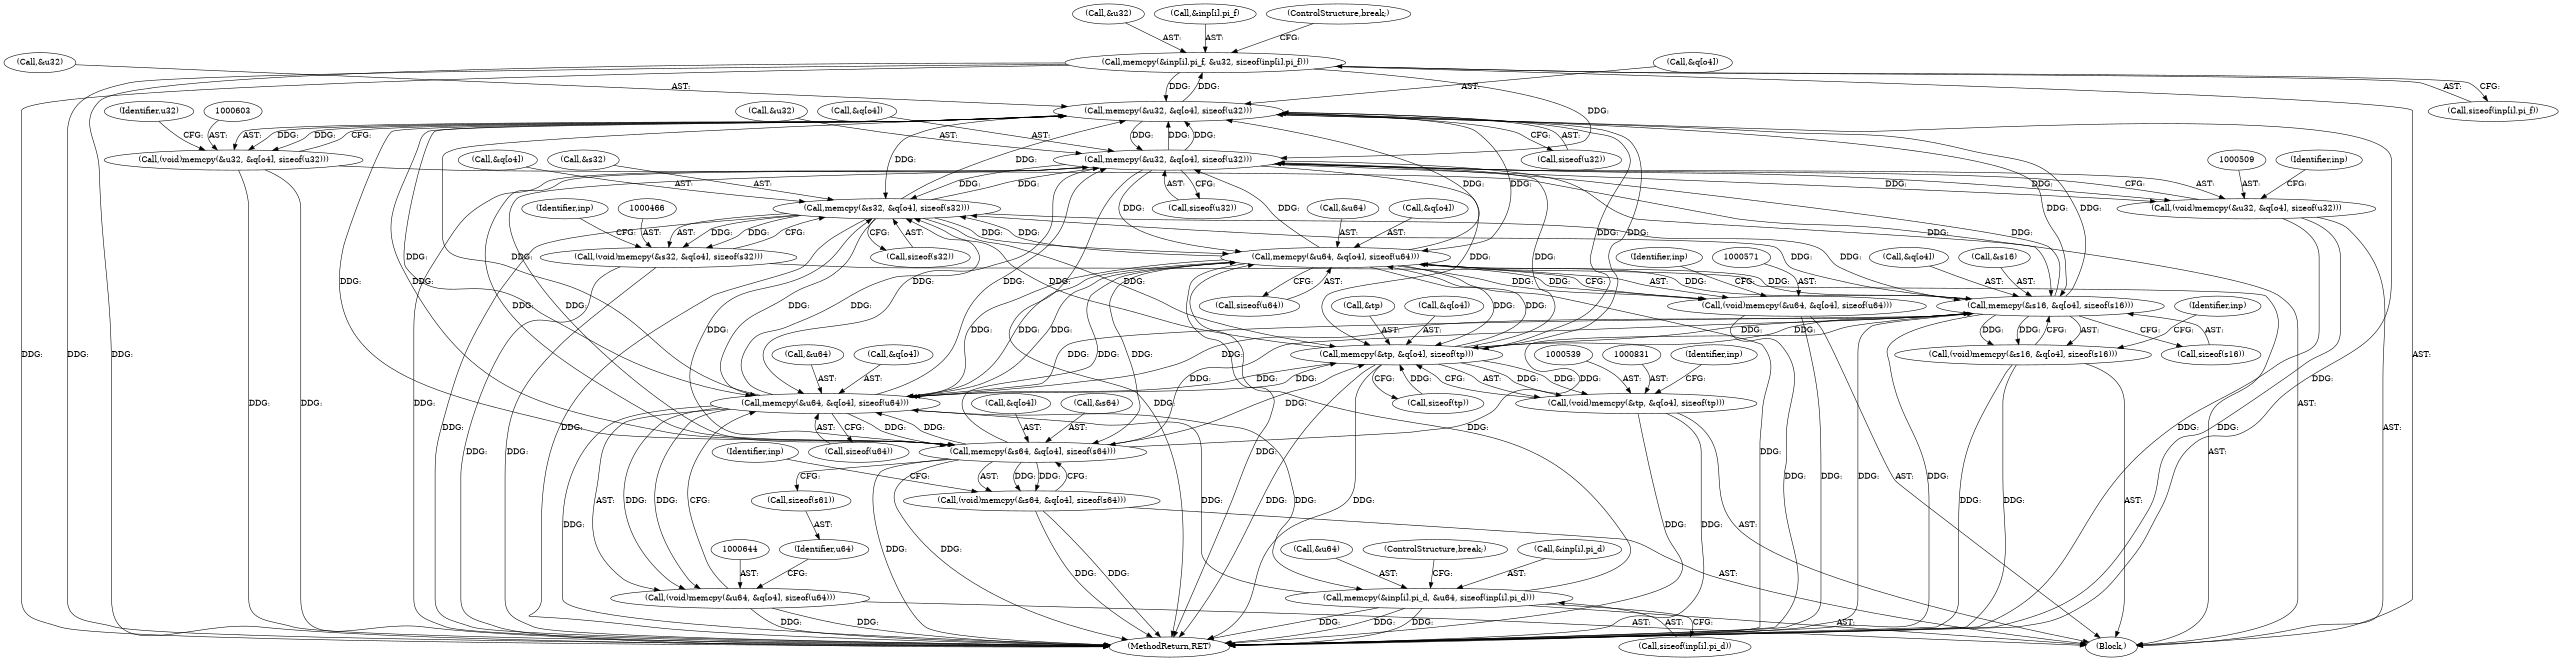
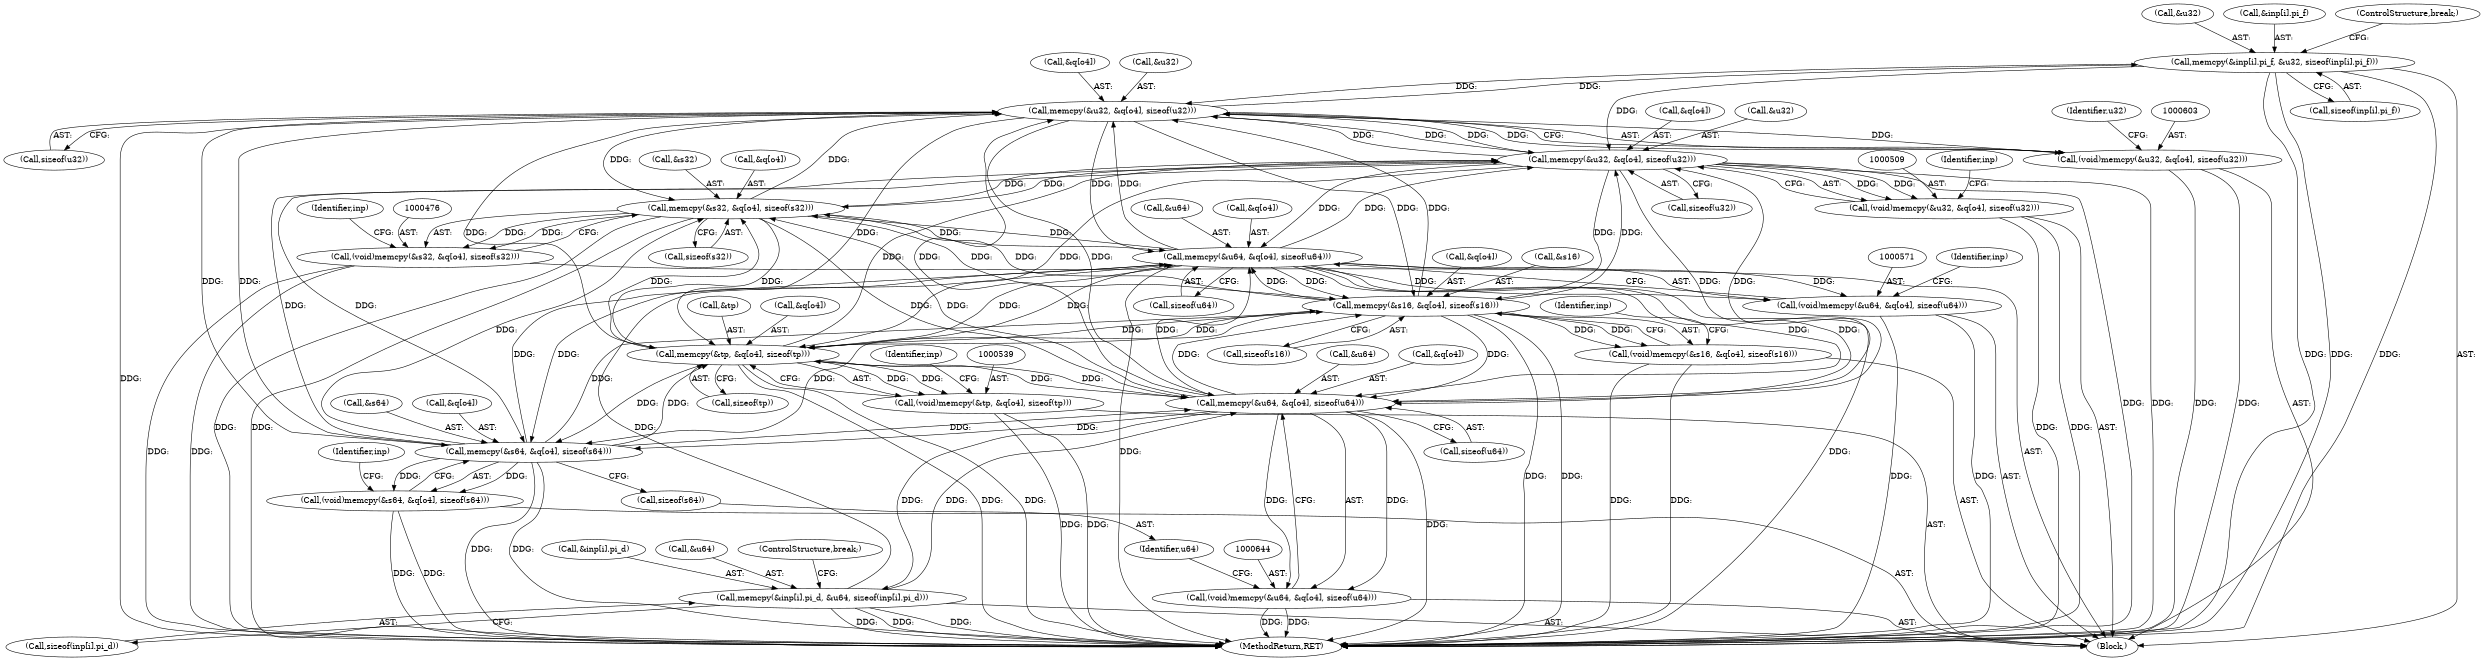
node "1000466": label "1000466" -> "1000476"
node "1000831": removed
edge "(Call,sizeof(tp))" -> "(Call,memcpy(&tp, &q[o4], sizeof(tp)))": label "DDG: " -> "AST: "
edge "(Call,memcpy(&tp, &q[o4], sizeof(tp)))" -> "(Call,memcpy(&s64, &q[o4], sizeof(s64)))": added, label "DDG:"
node "(Call,sizeof(s61))": label "(Call,sizeof(s61))" -> "(Call,sizeof(s64))"
